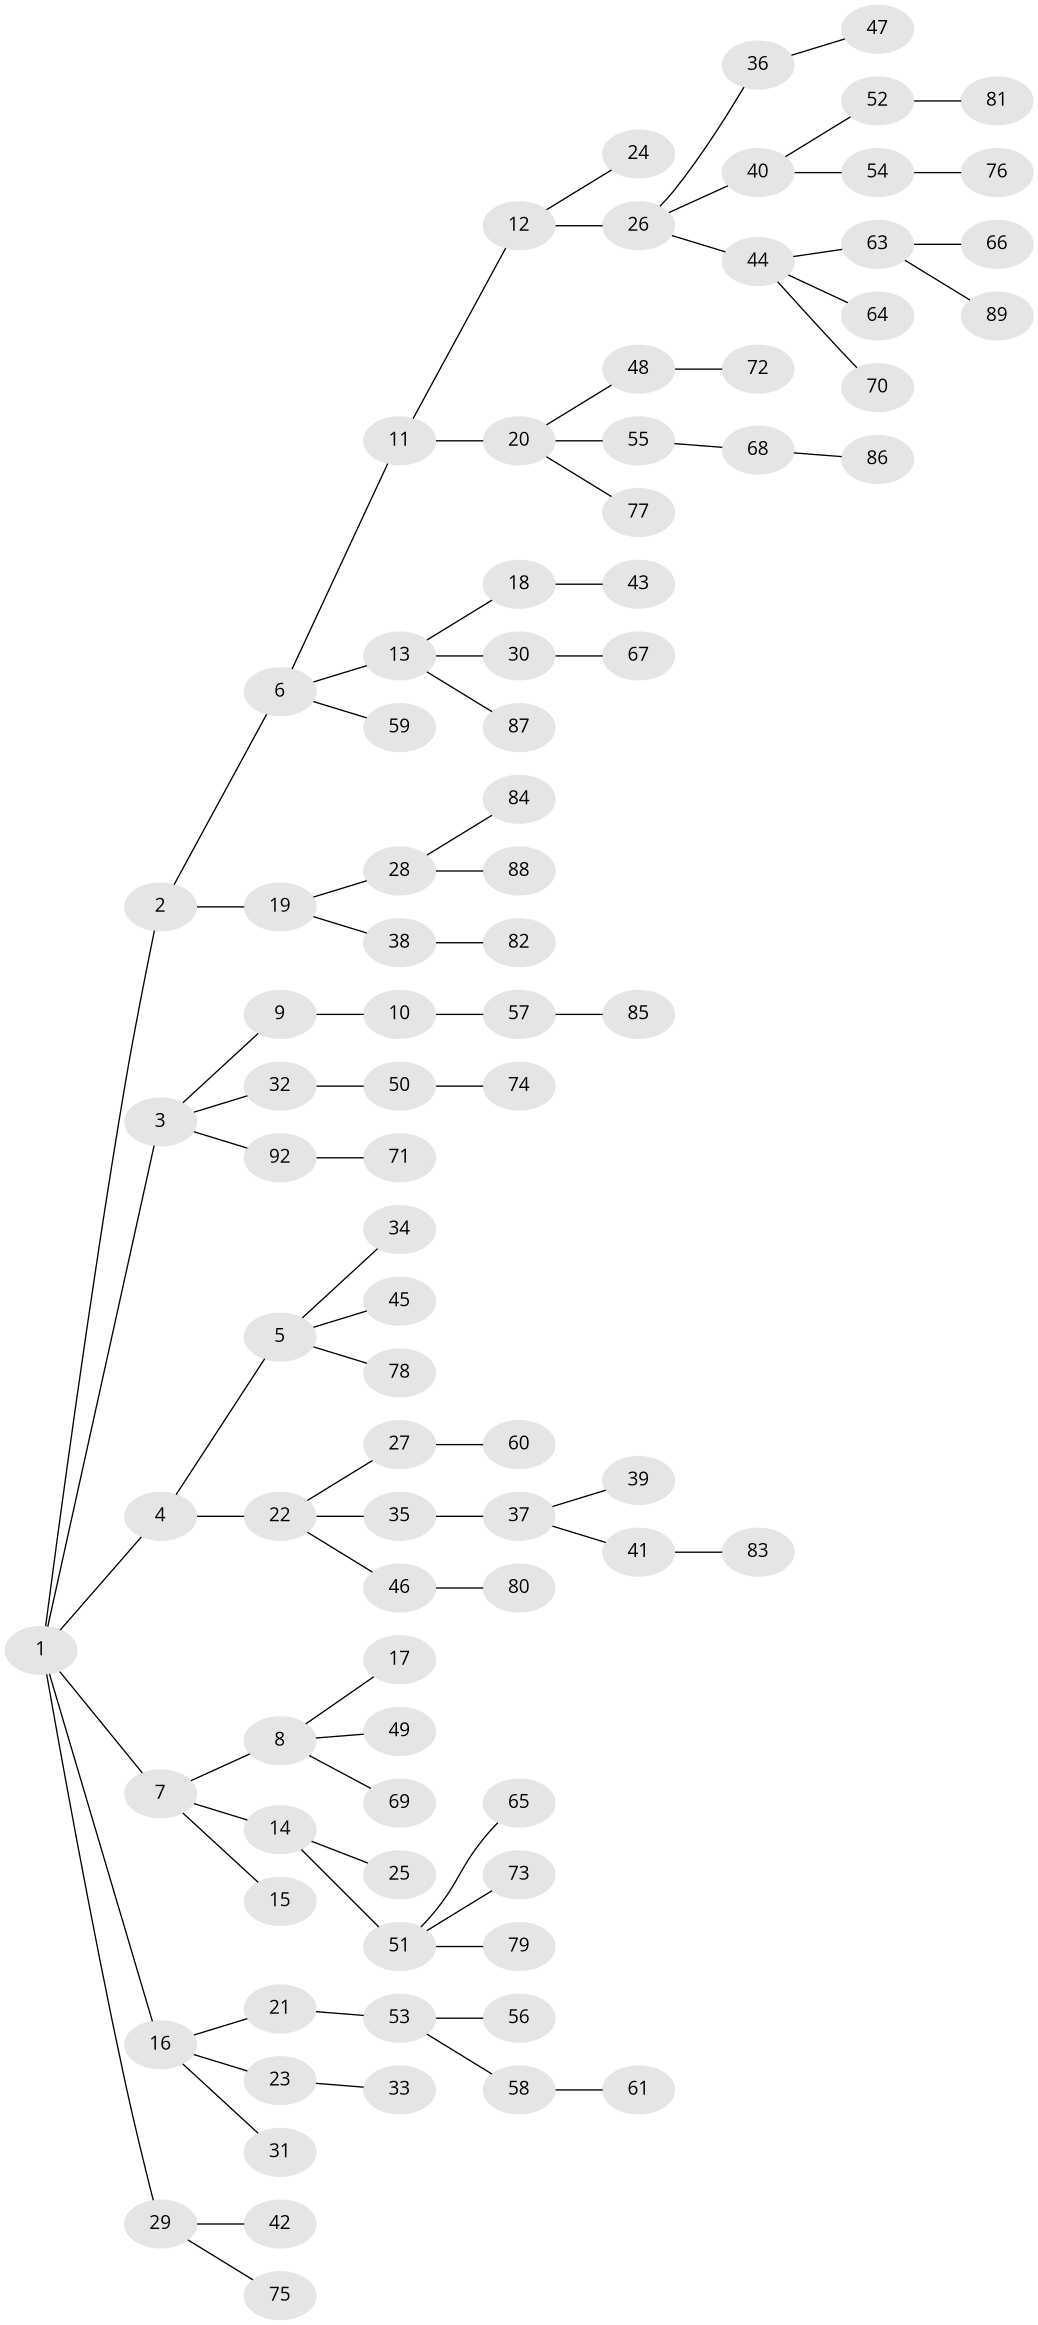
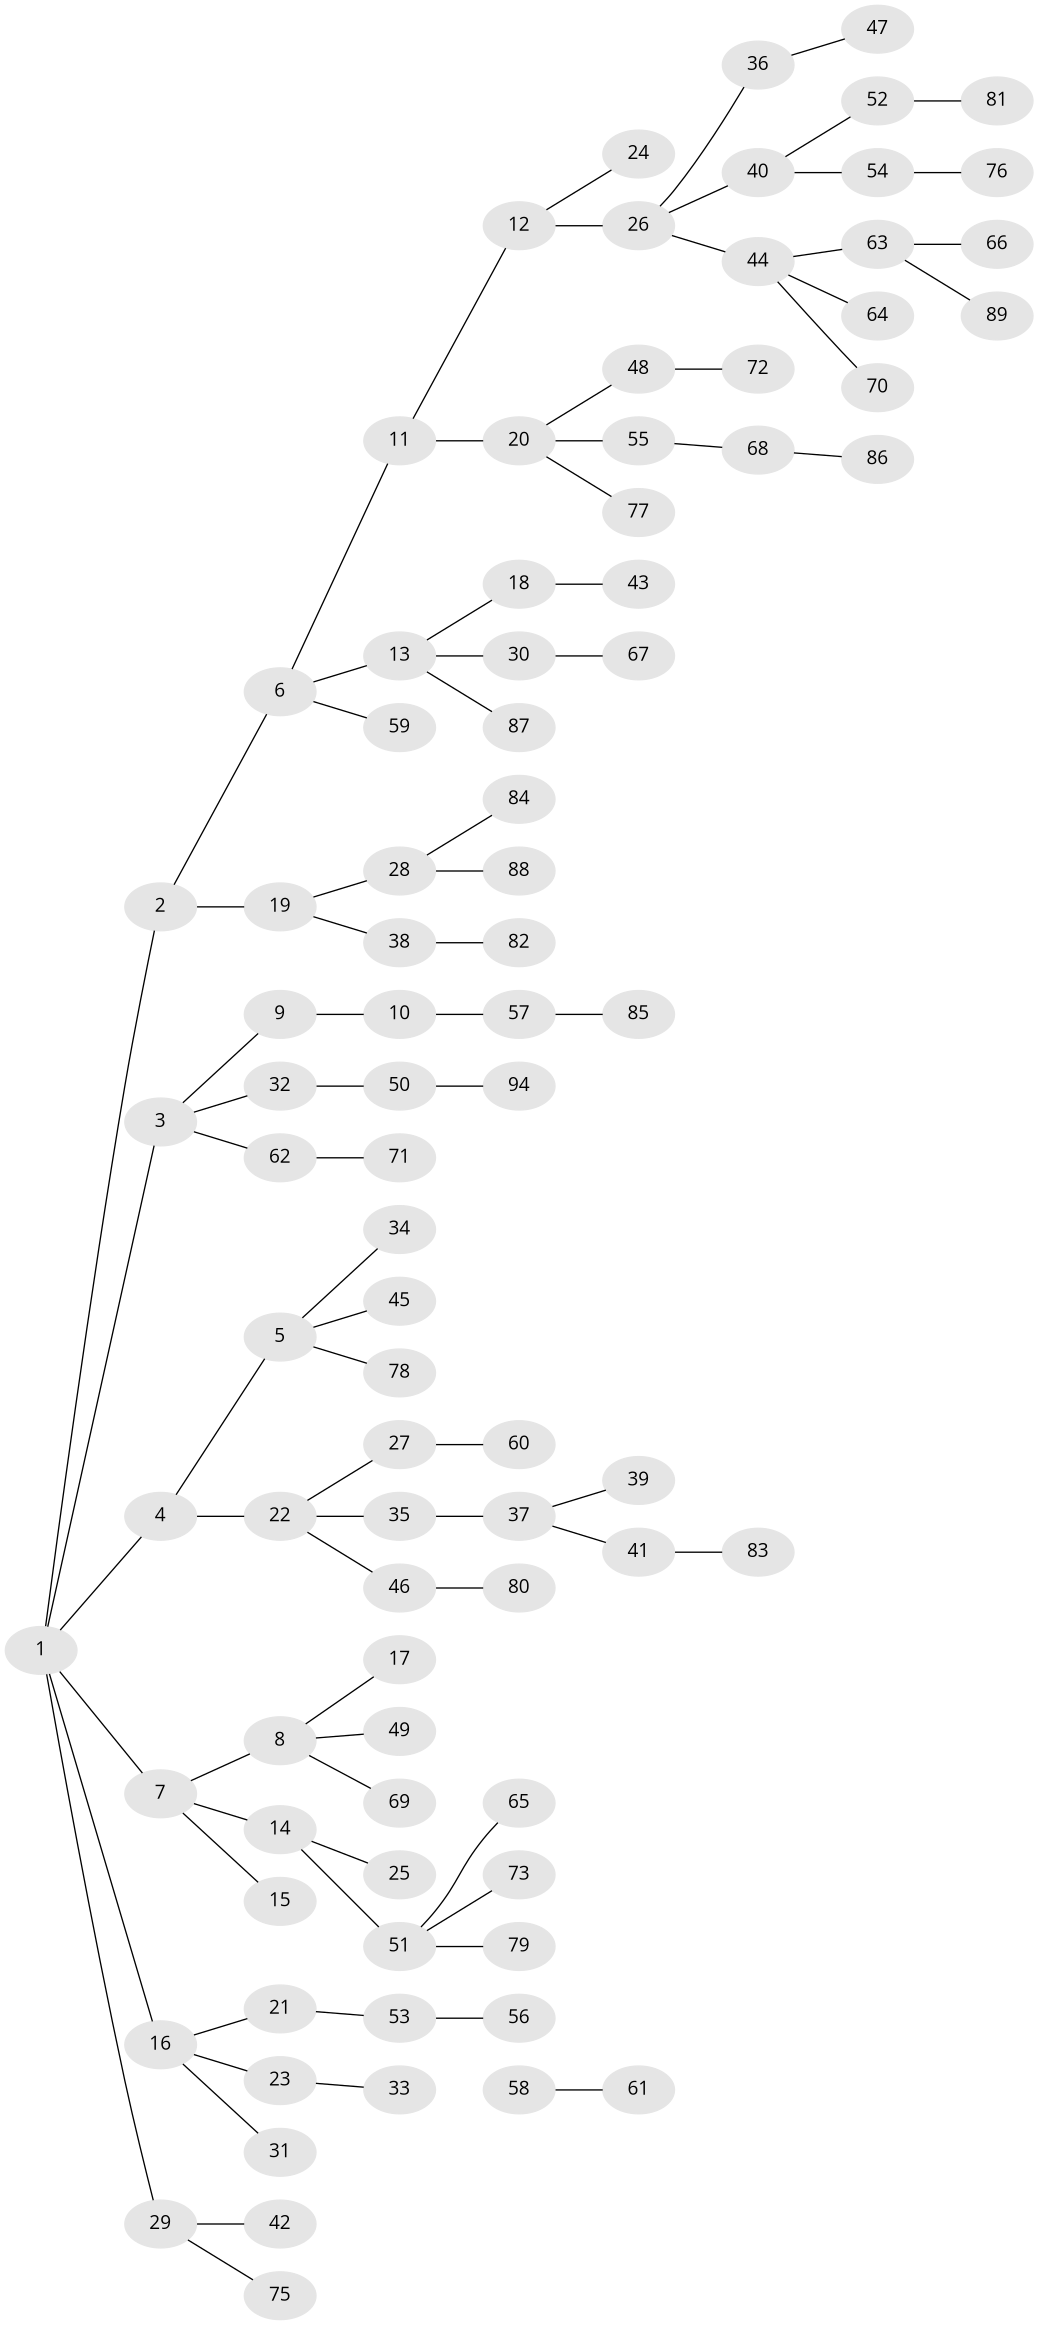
node "74": label "74" -> "94"
node "92": label "92" -> "62"
edge "53" -- "58": removed
